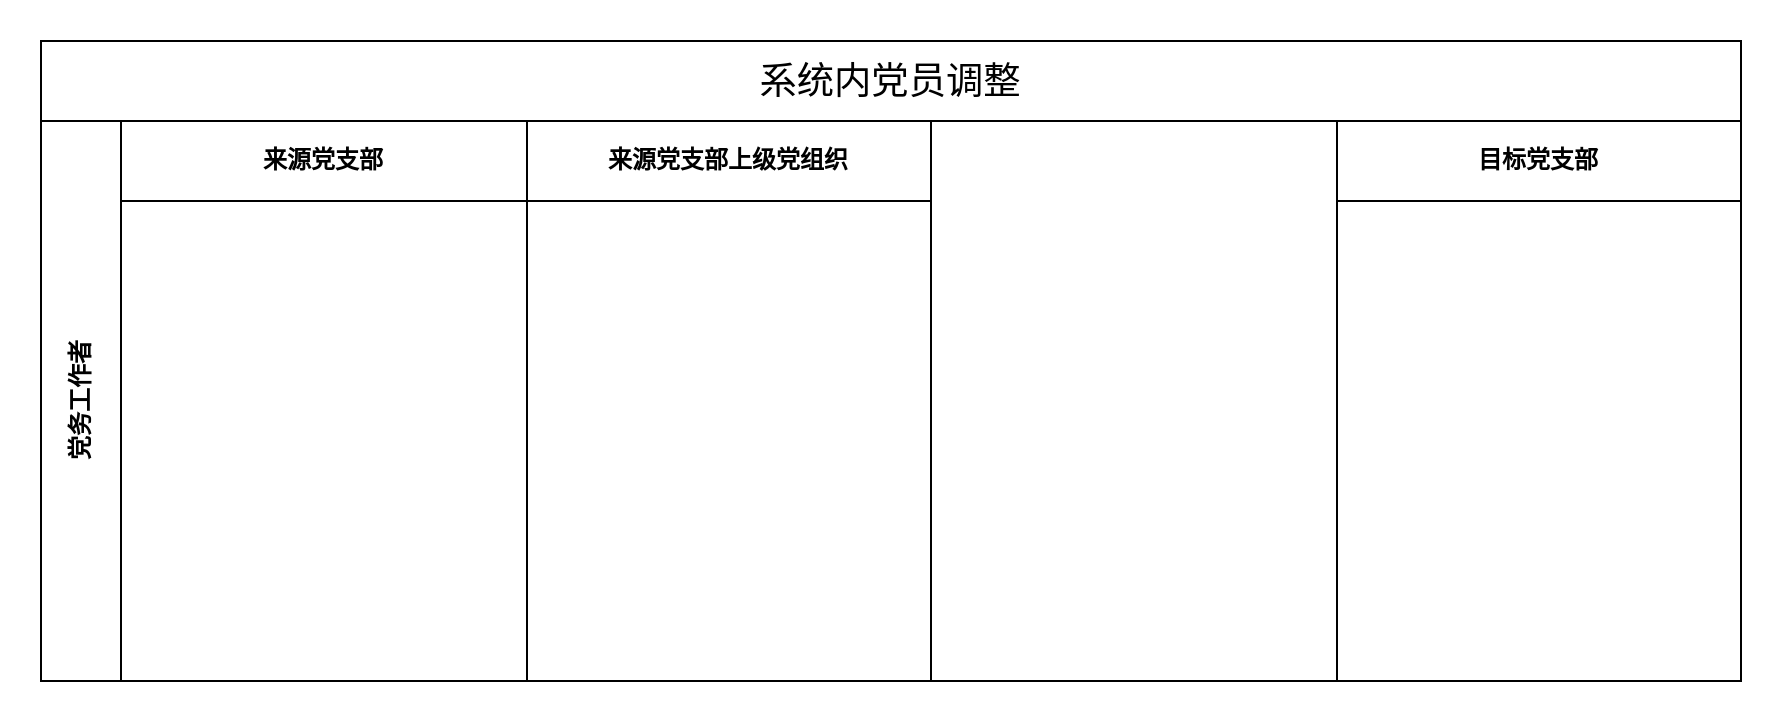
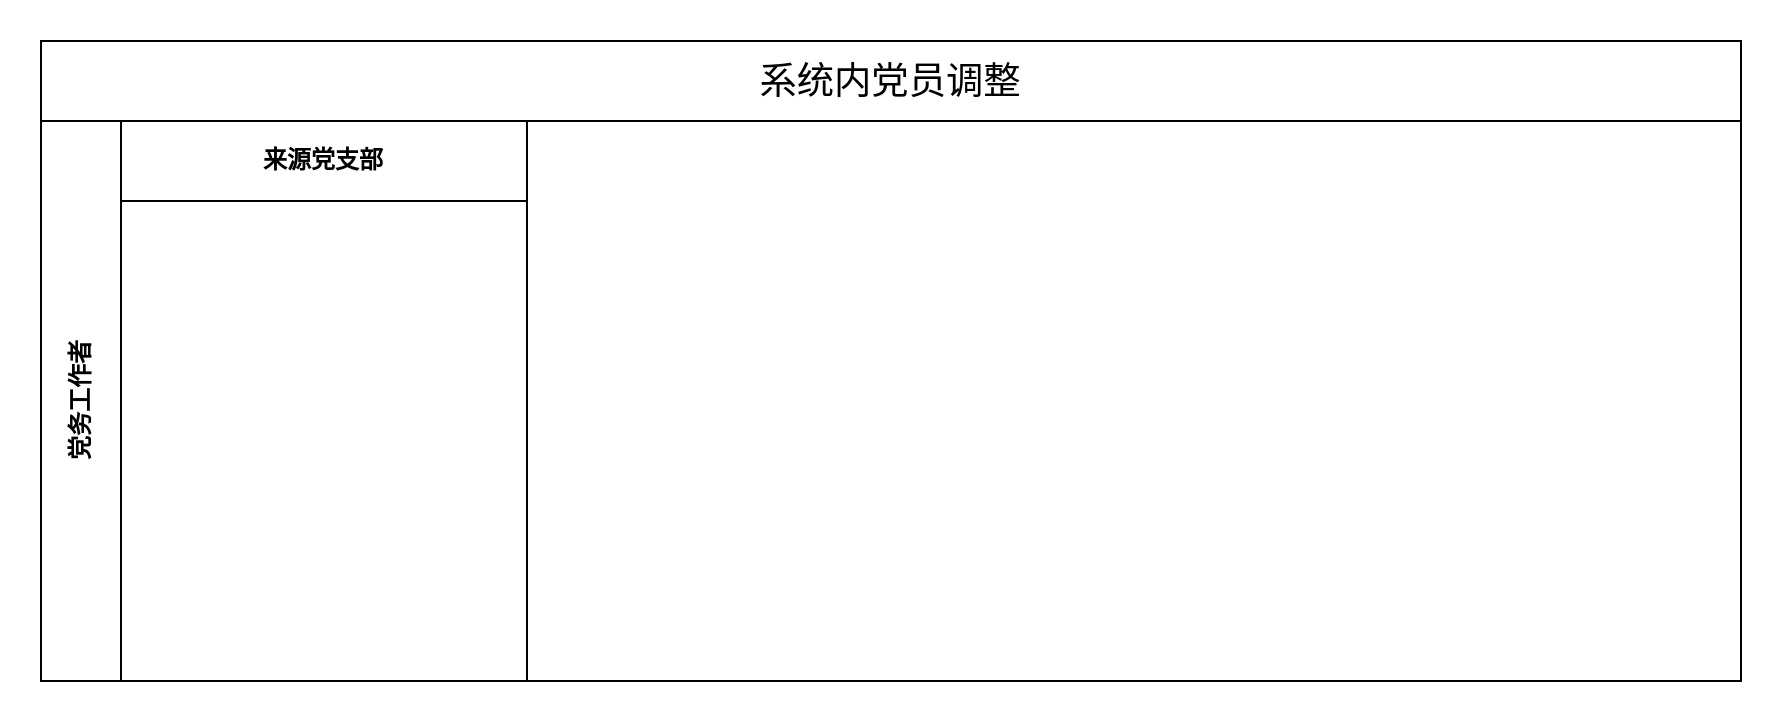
node "来源党支部上级党组织": removed
node "目标党支部": removed
